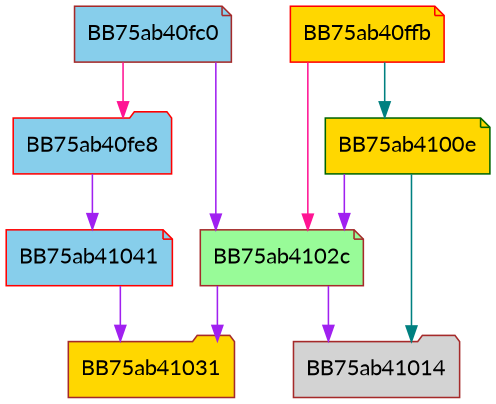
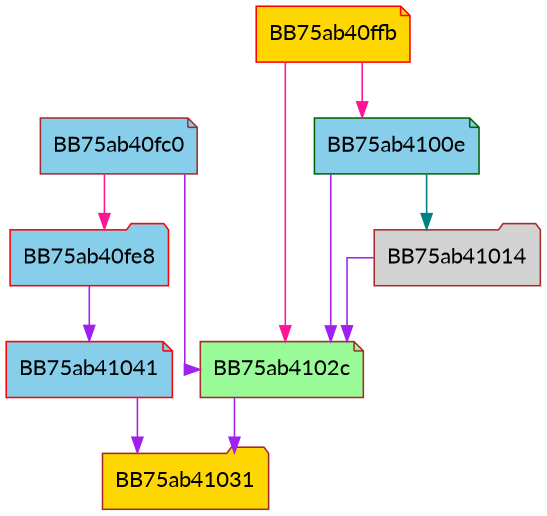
edge "BB75ab40ffb" -> "BB75ab4100e": color teal -> deeppink
node "BB75ab4100e": fillcolor gold -> skyblue
edge "BB75ab4102c" -> "BB75ab41014": reversed
